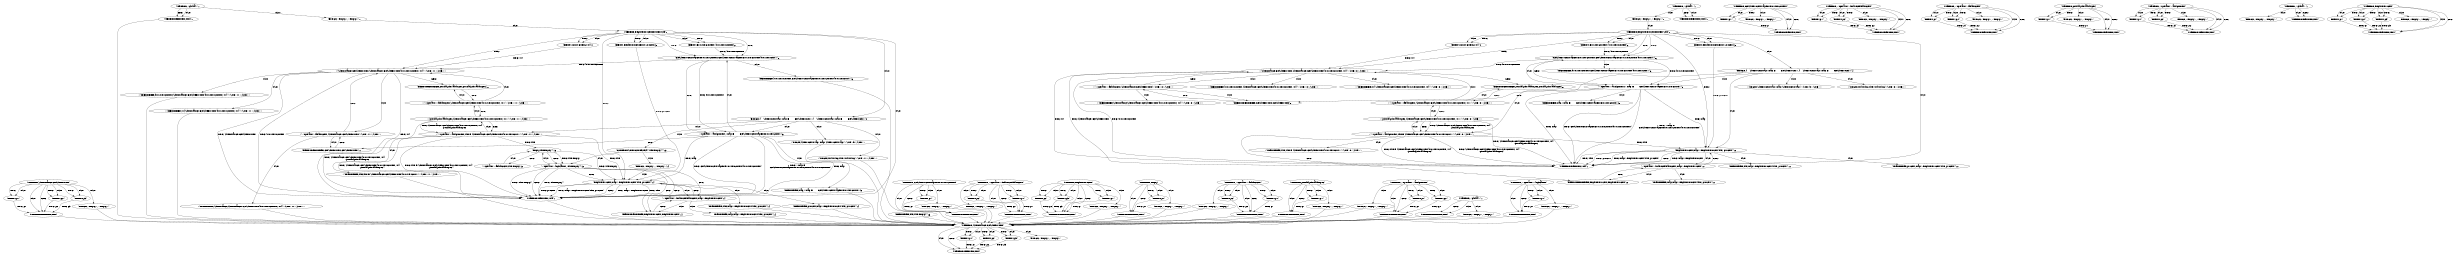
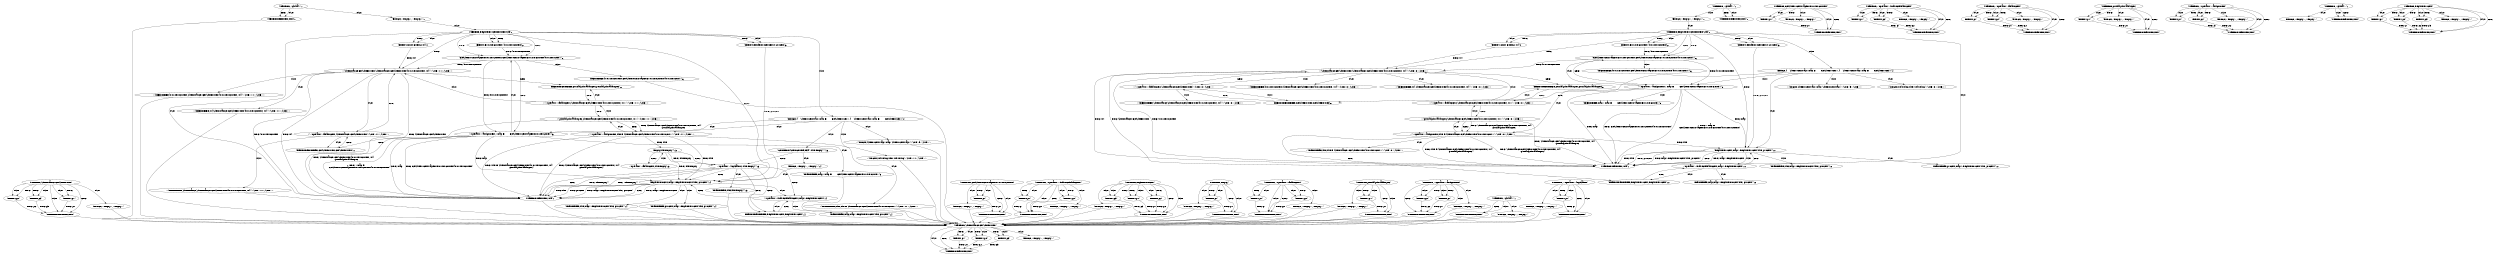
edge "(CONTROL_STRUCTURE,IF,if (!site.empty()))" -> "(<operator>.logicalNot,!site.empty())": label "AST: " -> "CDG: "
edge "(<operator>.logicalNot,!site.empty())" -> "(empty,site.empty())": now "(<operator>.logicalNot,!site.empty())" -> "(IDENTIFIER,site,site.empty())"
